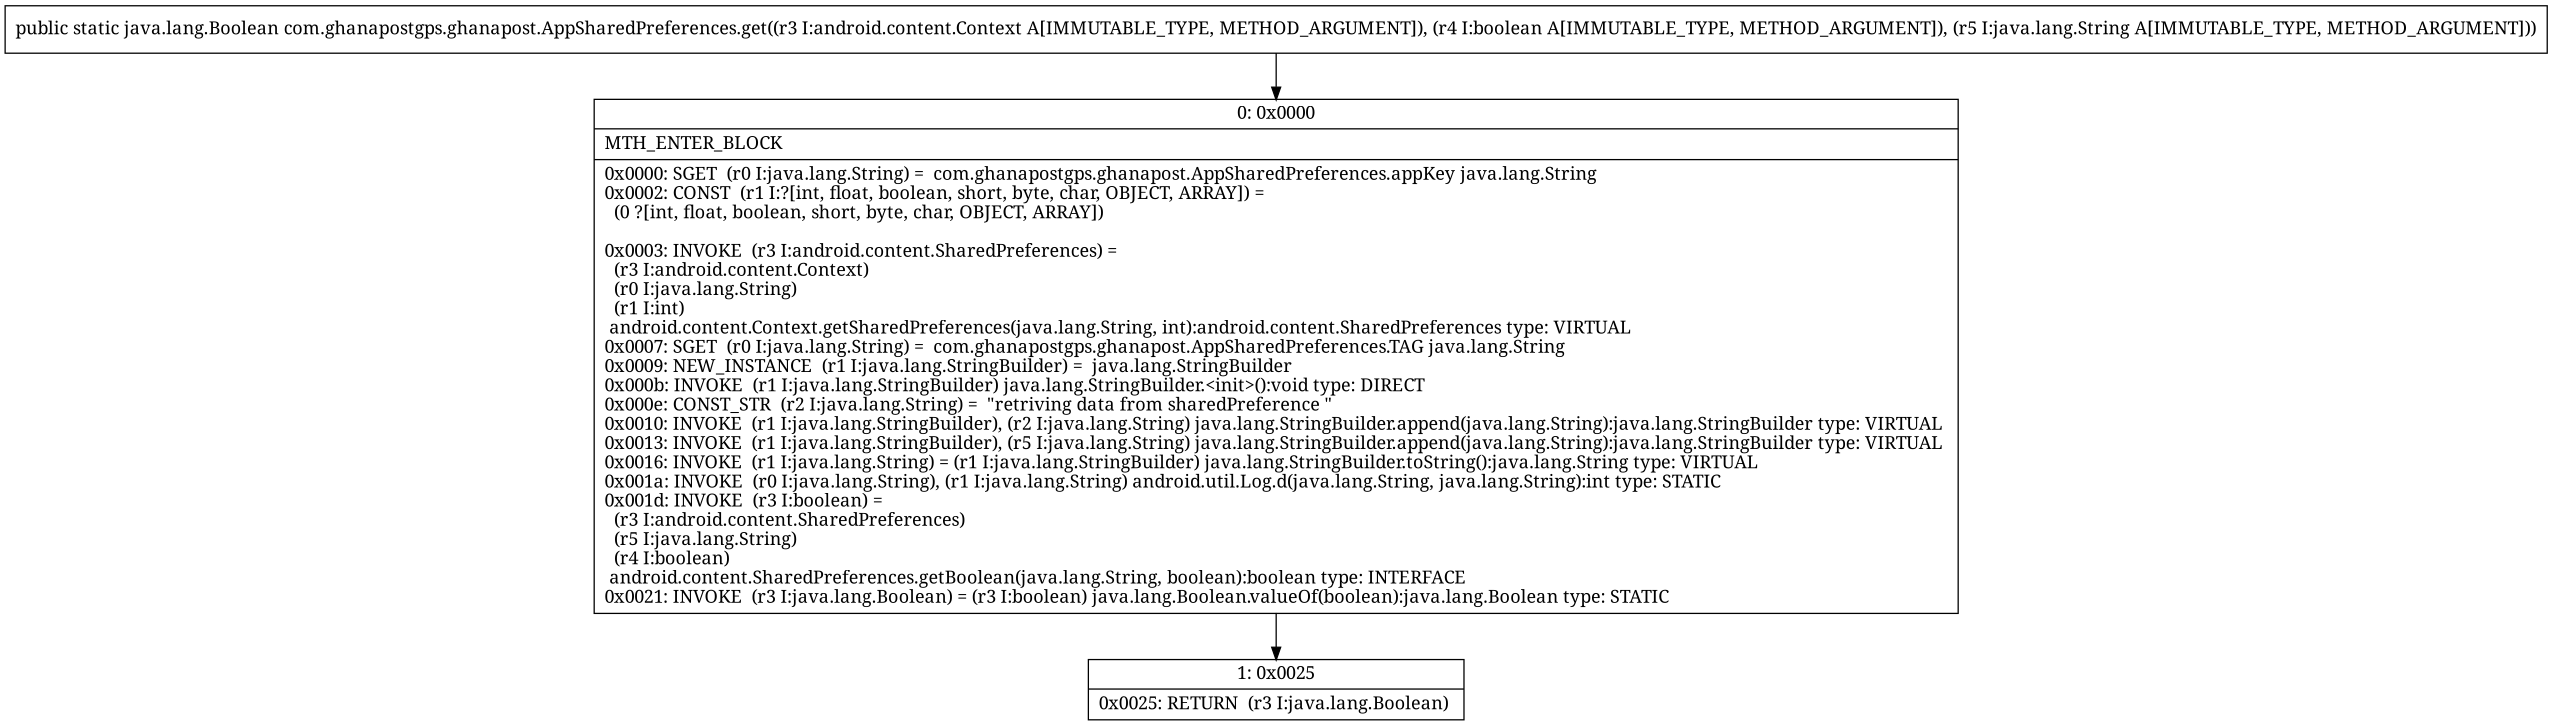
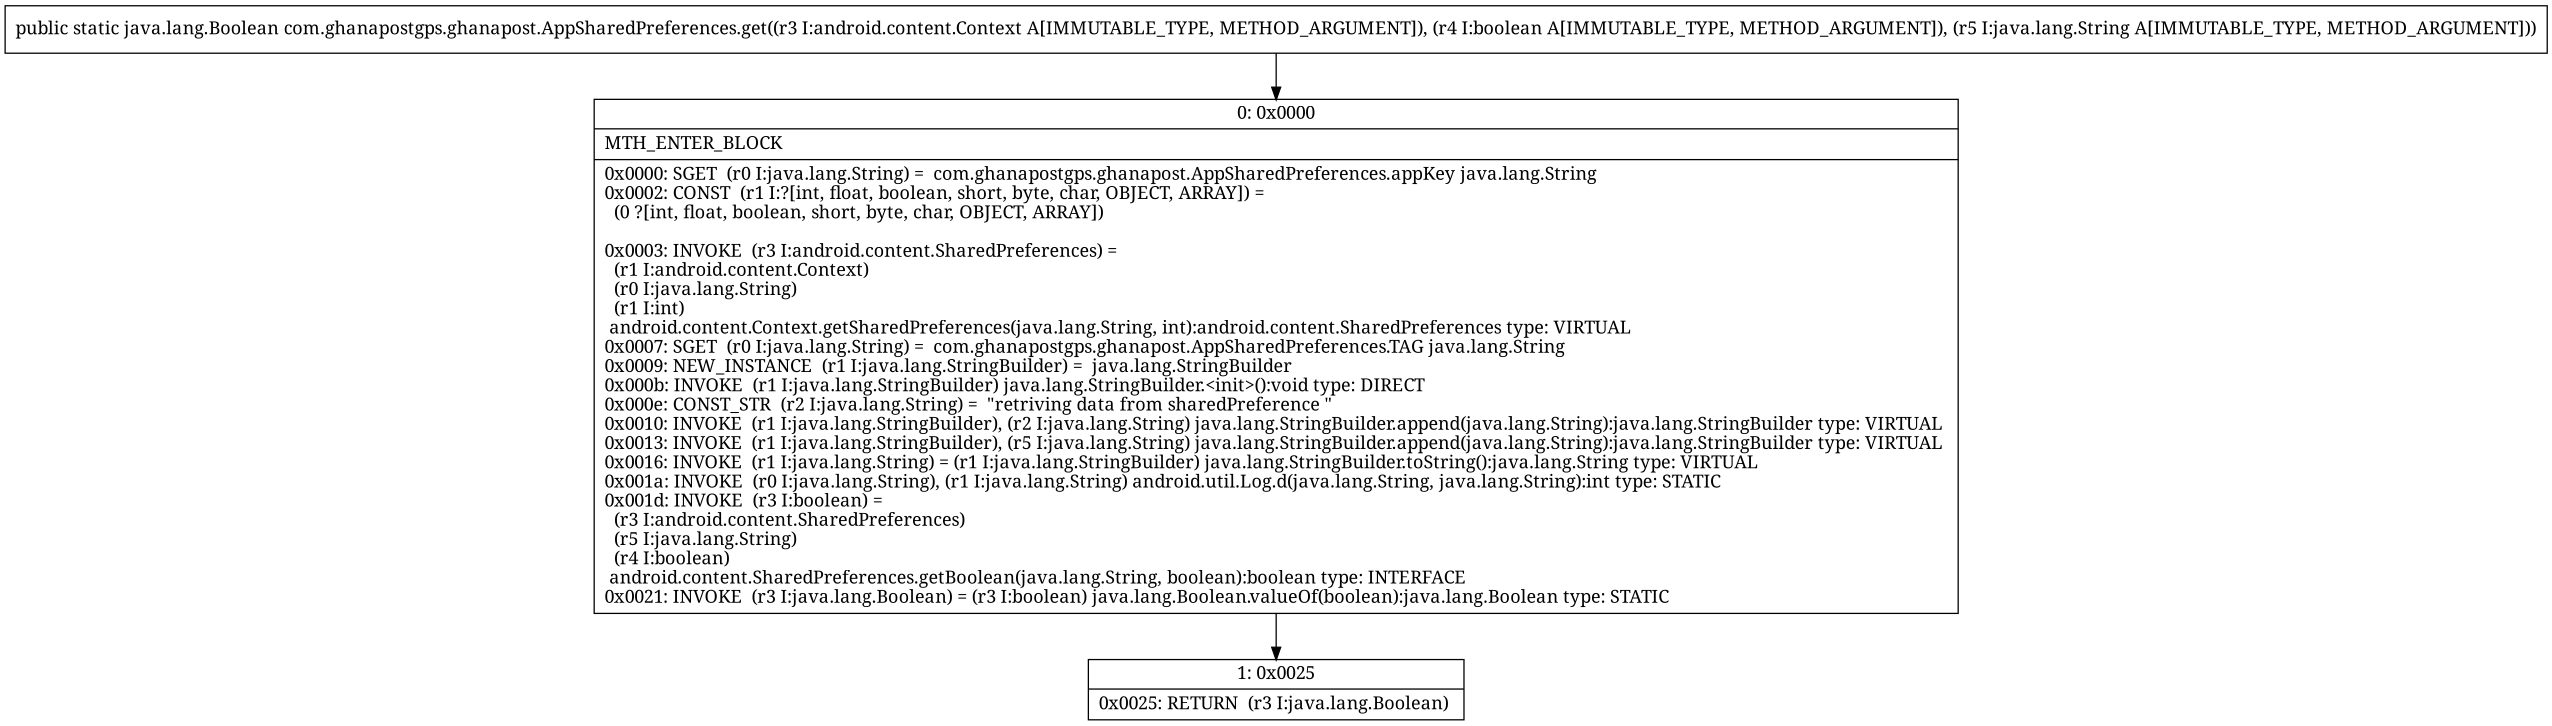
node "0: 0x0000": text "(r3 I:android.content.Context)" -> "(r1 I:android.content.Context)"
